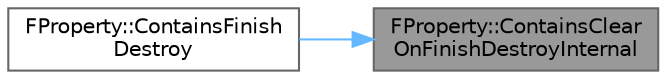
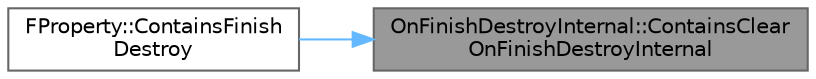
node "FProperty::ContainsClear OnFinishDestroyInternal": label "FProperty::ContainsClear OnFinishDestroyInternal" -> "OnFinishDestroyInternal::ContainsClear OnFinishDestroyInternal"
